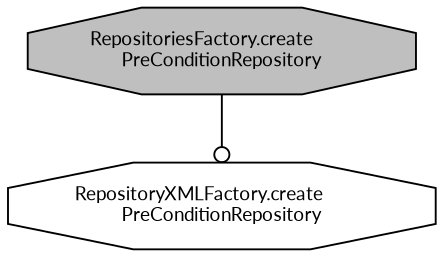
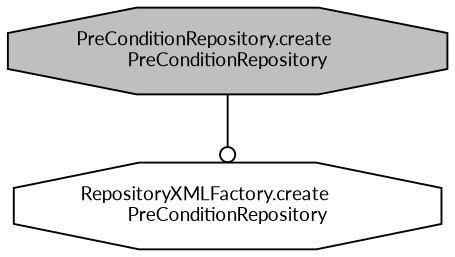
node "RepositoriesFactory.create PreConditionRepository": label "RepositoriesFactory.create PreConditionRepository" -> "PreConditionRepository.create PreConditionRepository"
